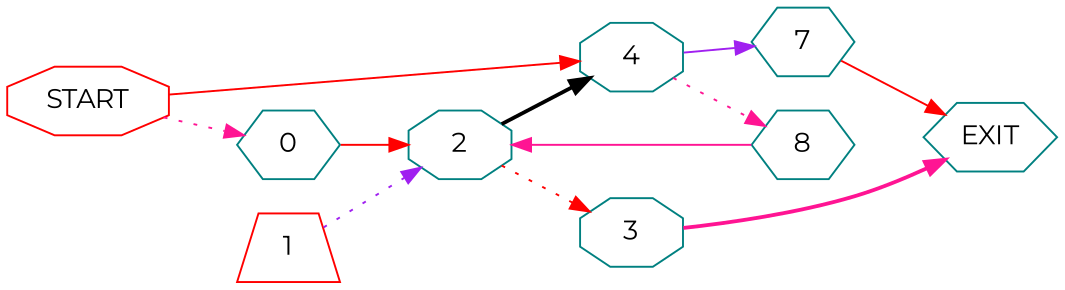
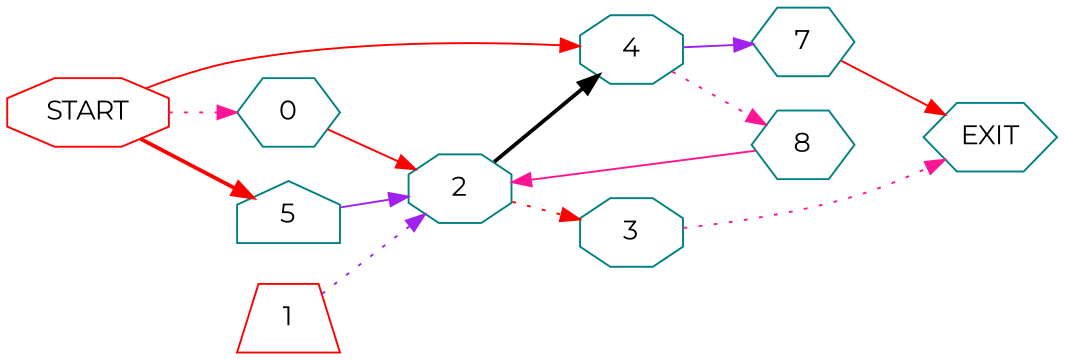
edge "3" -> "EXIT": style bold -> dotted
node "5": added
